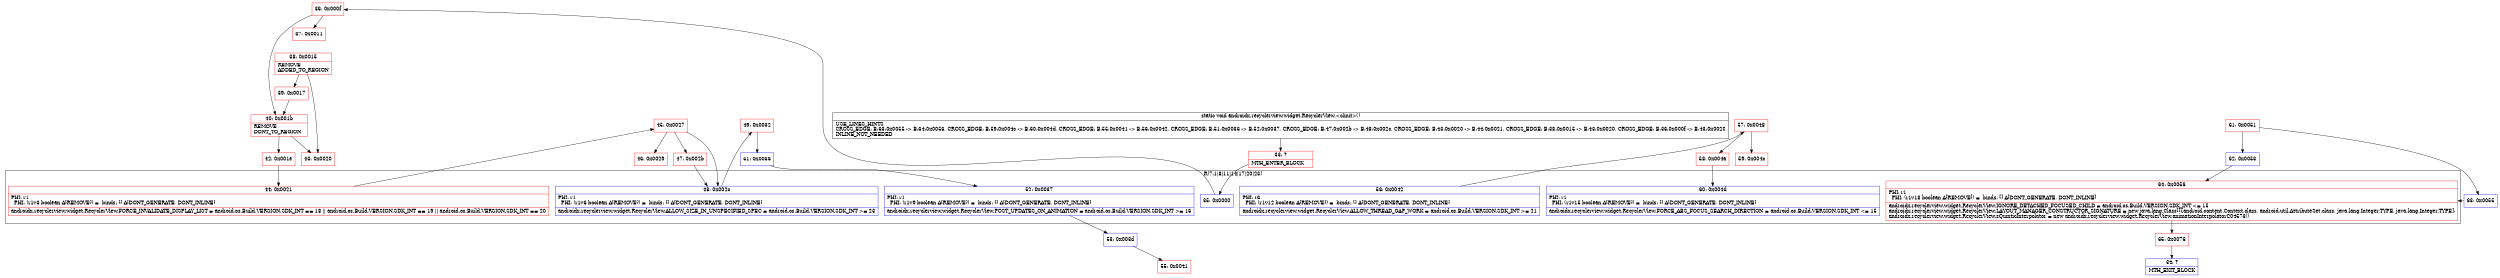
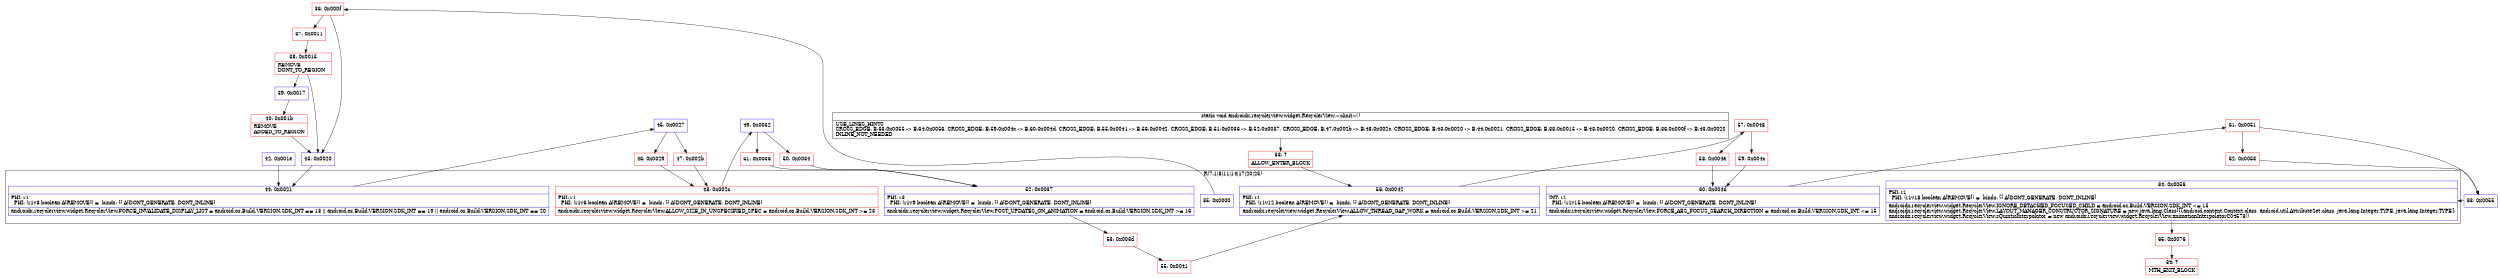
edge "37: 0x0011" -> "38: 0x0015": added
edge "36: 0x000f" -> "40: 0x001b": now "36: 0x000f" -> "43: 0x0020"
node "38: 0x0015": text "ADDED_TO_REGION" -> "DONT_TO_REGION"
node "39: 0x0017": color red -> blue
node "45: 0x0027": color red -> blue
node "49: 0x0032": color red -> blue
node "40: 0x001b": text "DONT_TO_REGION" -> "ADDED_TO_REGION"
edge "40: 0x001b" -> "42: 0x001e": removed
edge "45: 0x0027" -> "48: 0x002c": now "46: 0x0029" -> "48: 0x002c"
edge "60: 0x004d" -> "61: 0x0051": added
node "42: 0x001e": color red -> blue
node "43: 0x0020": color red -> blue
node "51: 0x0036": color blue -> red
node "50: 0x0034": added
node "62: 0x0053": color blue -> red
node "33: ?": text "MTH_ENTER_BLOCK" -> "ALLOW_ENTER_BLOCK"
edge "62: 0x0053" -> "64: 0x0056": now "62: 0x0053" -> "63: 0x0055"
edge "43: 0x0020" -> "44: 0x0021": added
edge "33: ?" -> "35: 0x0000": now "33: ?" -> "56: 0x0042"
edge "59: 0x004c" -> "60: 0x004d": added
node "52: 0x0037": text "PHI: r1" -> "PHI: r3"
node "56: 0x0042": text "PHI: r6" -> "PHI: r1"
node "60: 0x004d": text "PHI: r1" -> "INT: r1"
node "44: 0x0021": color red -> blue
node "48: 0x002c": color blue -> red
node "64: 0x0056": color red -> blue
edge "55: 0x0041" -> "56: 0x0042": added
node "53: 0x003d": color blue -> red
node "34: ?": color blue -> red
